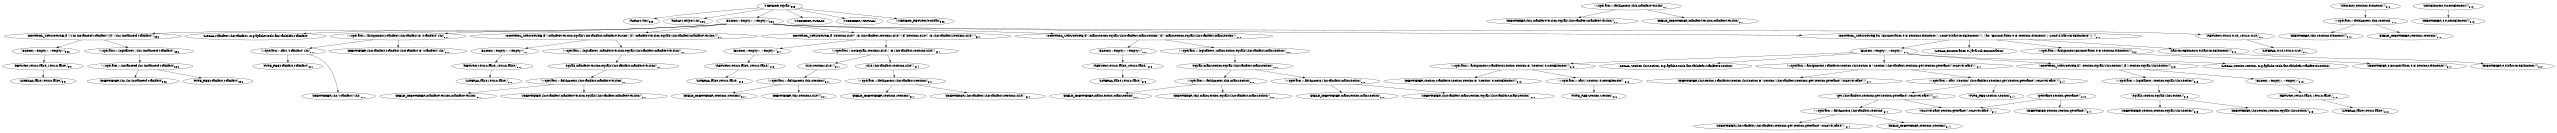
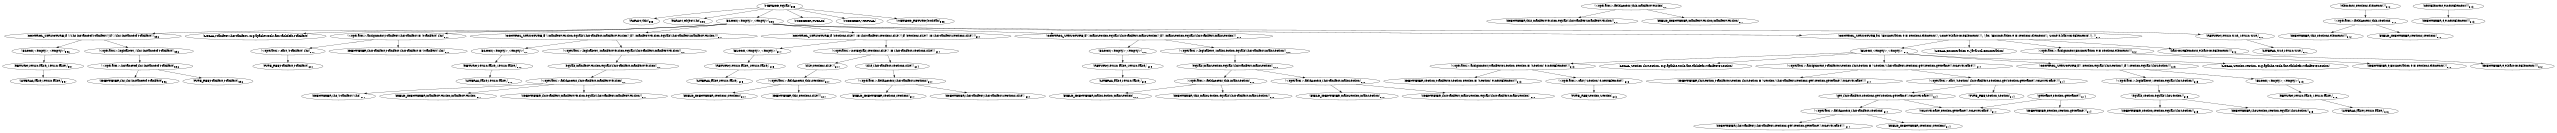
node "(IDENTIFIER,e,Enumeration e = sections.elements())": text "614" -> "612"
edge "(<operator>.cast,(Manifest) rhs)" -> "(IDENTIFIER,rhs,(Manifest) rhs)": now "(<operator>.fieldAccess,rhsManifest.manifestVersion)" -> "(IDENTIFIER,rhs,(Manifest) rhs)"
node "(getName,section.getName())": text "619" -> "614"
